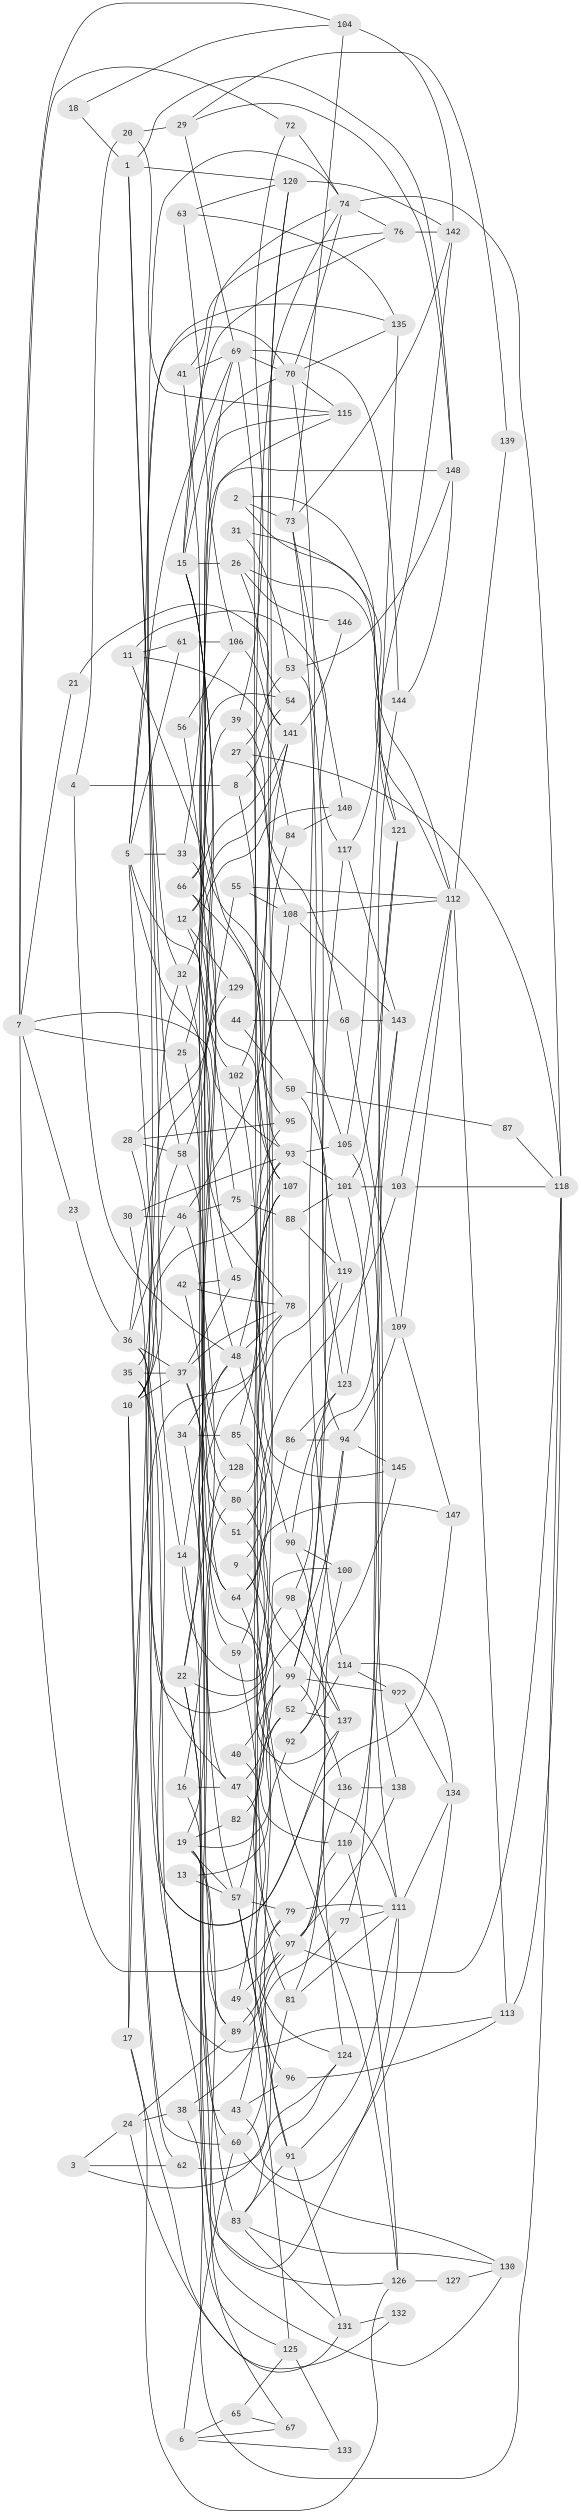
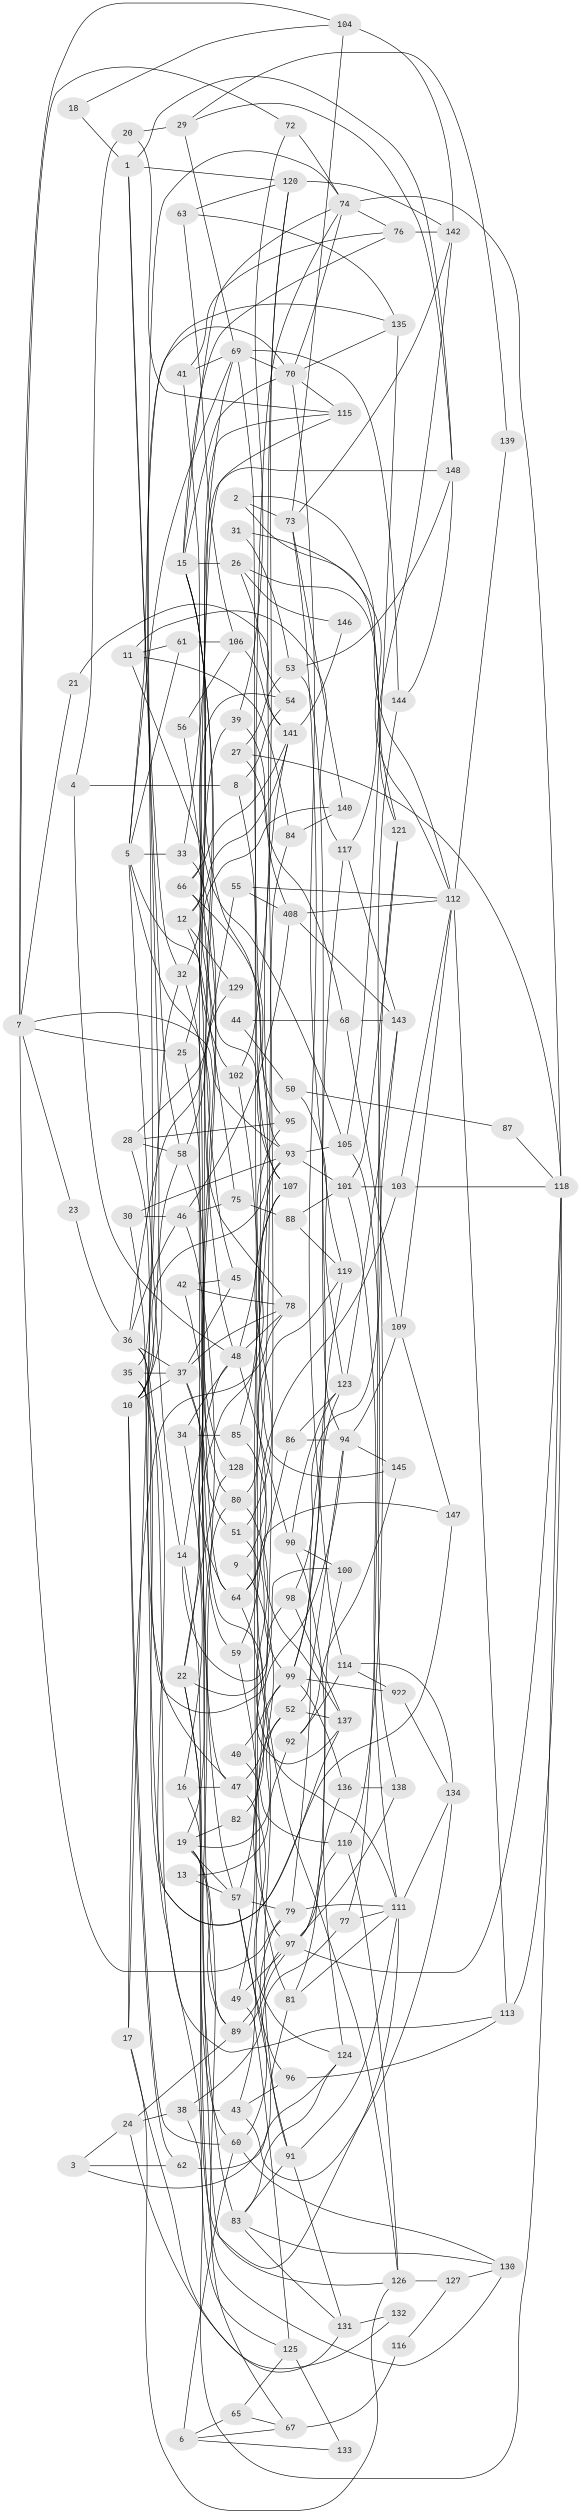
node "108": label "108" -> "408"
edge "123" -- "79": added
node "116": added
